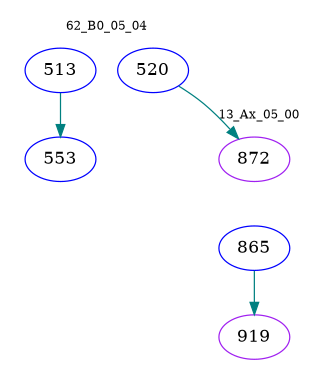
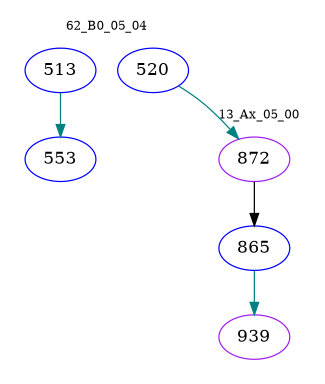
edge "872" -> "865": added
node "919": label "919" -> "939"
